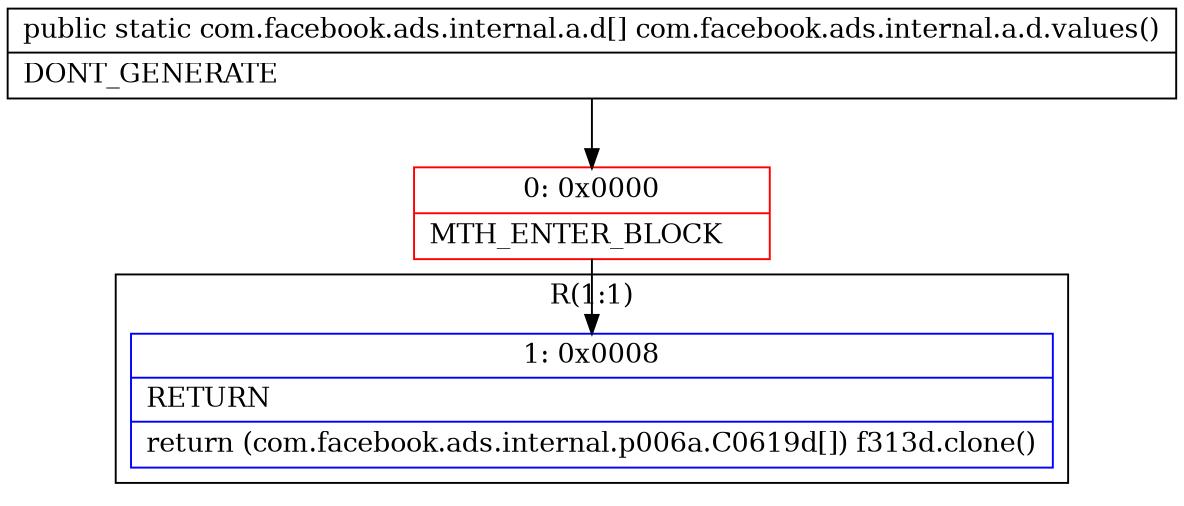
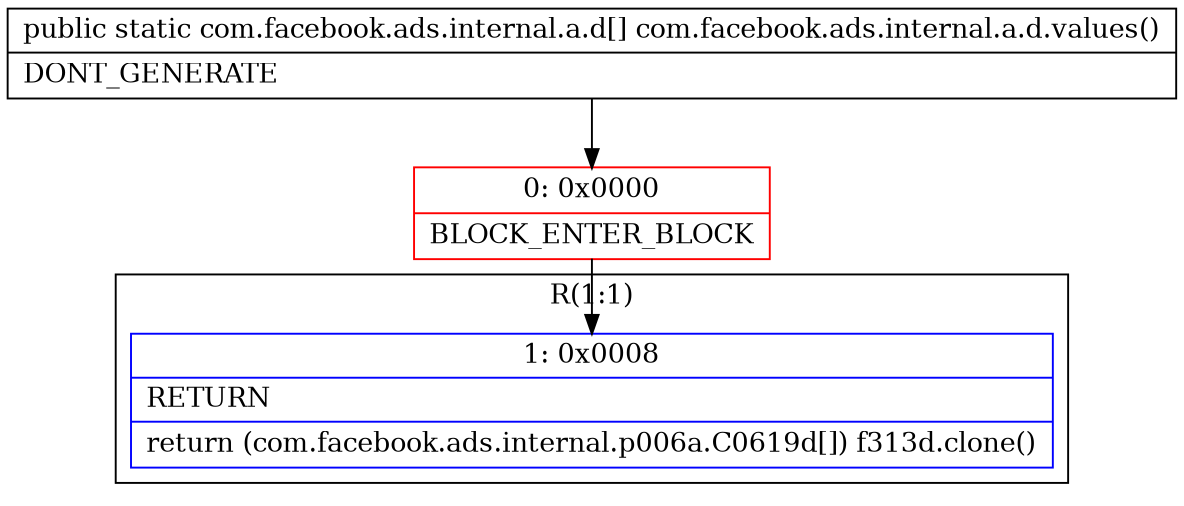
node "0: 0x0000": text "MTH_ENTER_BLOCK" -> "BLOCK_ENTER_BLOCK"
